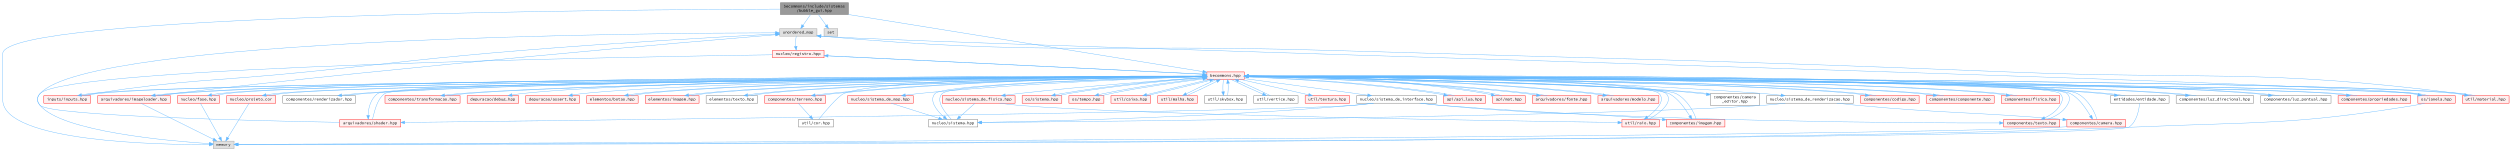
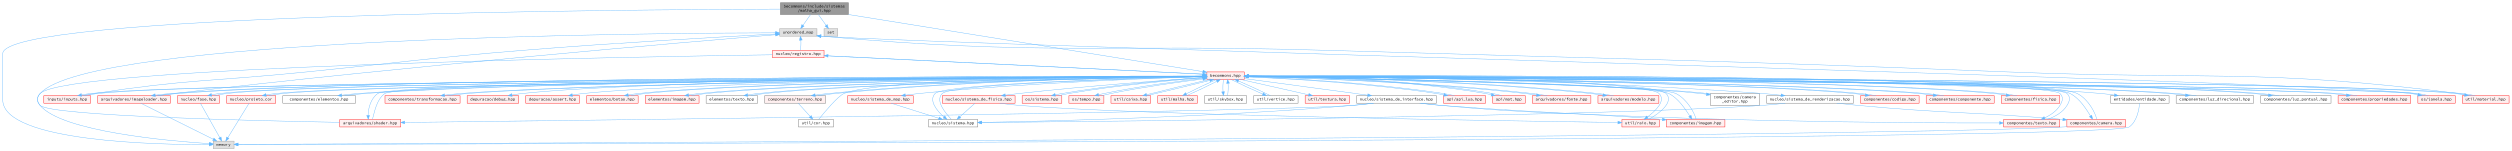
node "becommons/include/sistemas /bubble_gui.hpp": label "becommons/include/sistemas /bubble_gui.hpp" -> "becommons/include/sistemas /malha_gui.hpp"
edge "unordered_map" -> "nucleo/registro.hpp": reversed
edge "entidades/entidade.hpp" -> "becommons.hpp": removed
node "componentes/renderizador.hpp": label "componentes/renderizador.hpp" -> "componentes/elementos.hpp"
node "componentes/terreno.hpp": color red -> grey40
edge "os/janela.hpp" -> "memory": removed
